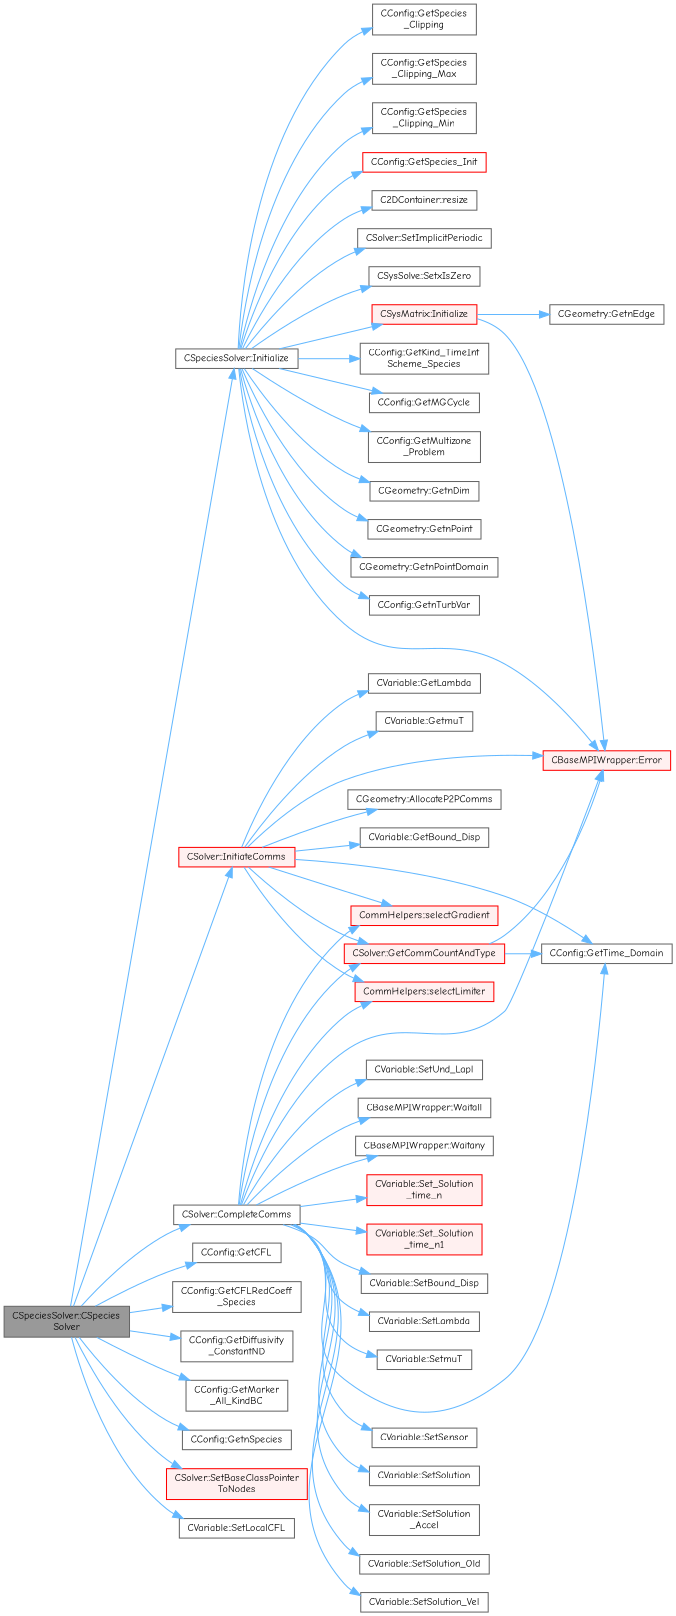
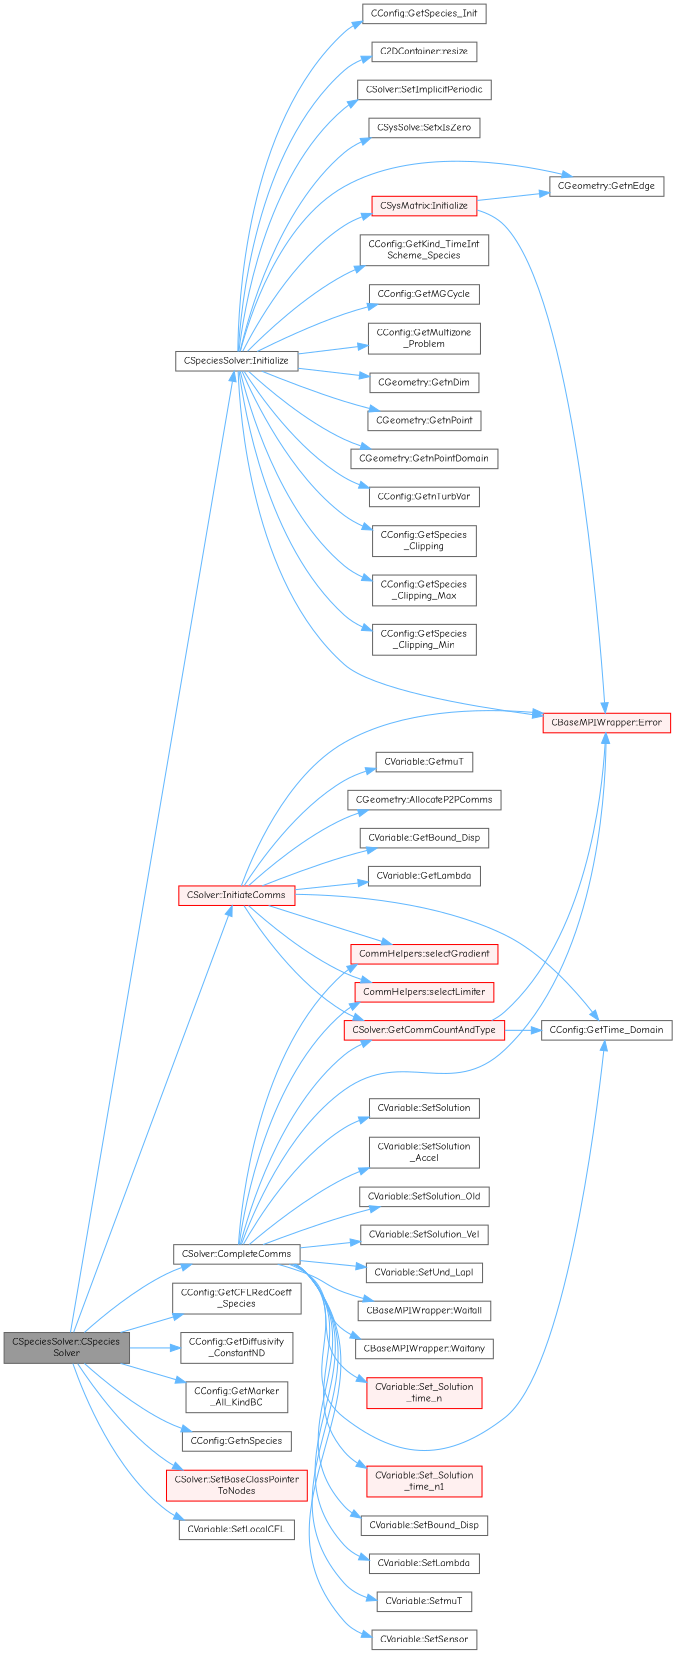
node "CConfig::GetSpecies_Init": color red -> grey40
edge "CSpeciesSolver::Initialize" -> "CGeometry::GetnEdge": added
node "CConfig::GetCFL": removed
